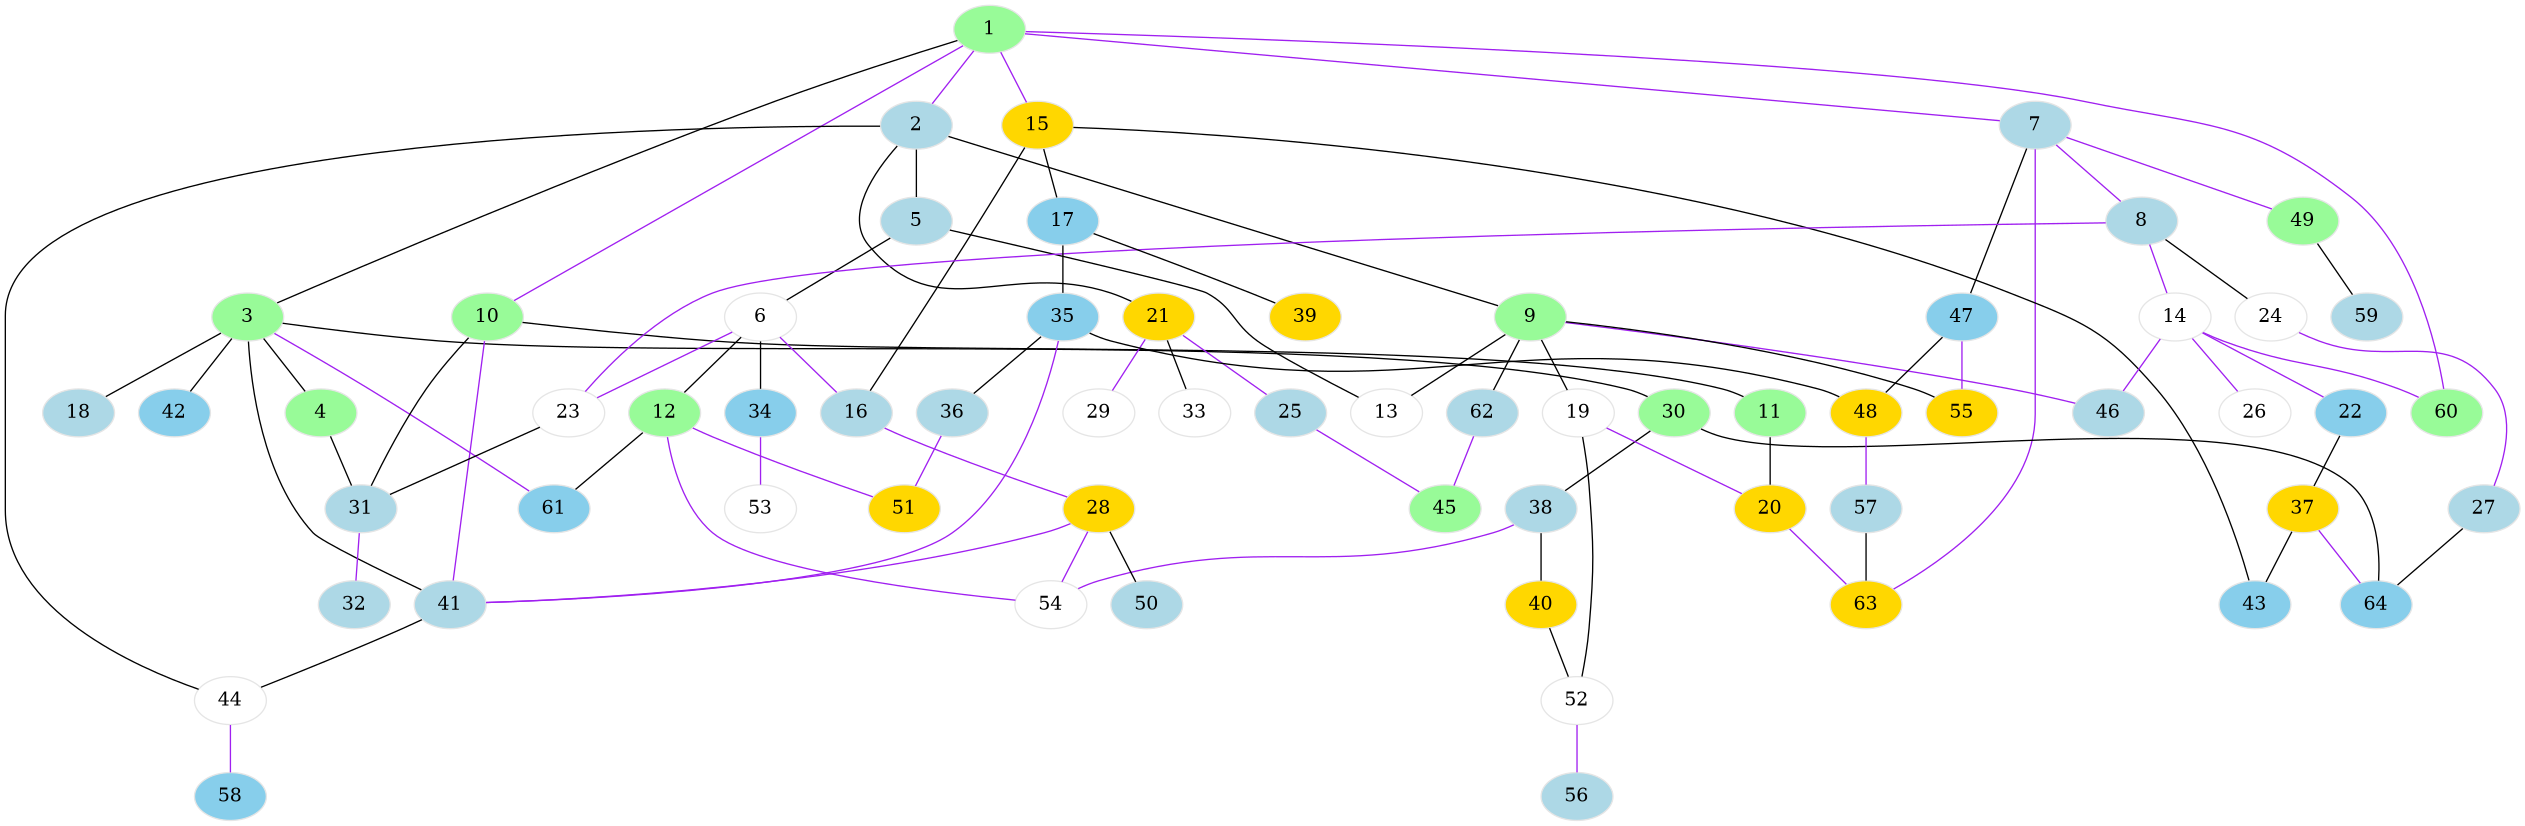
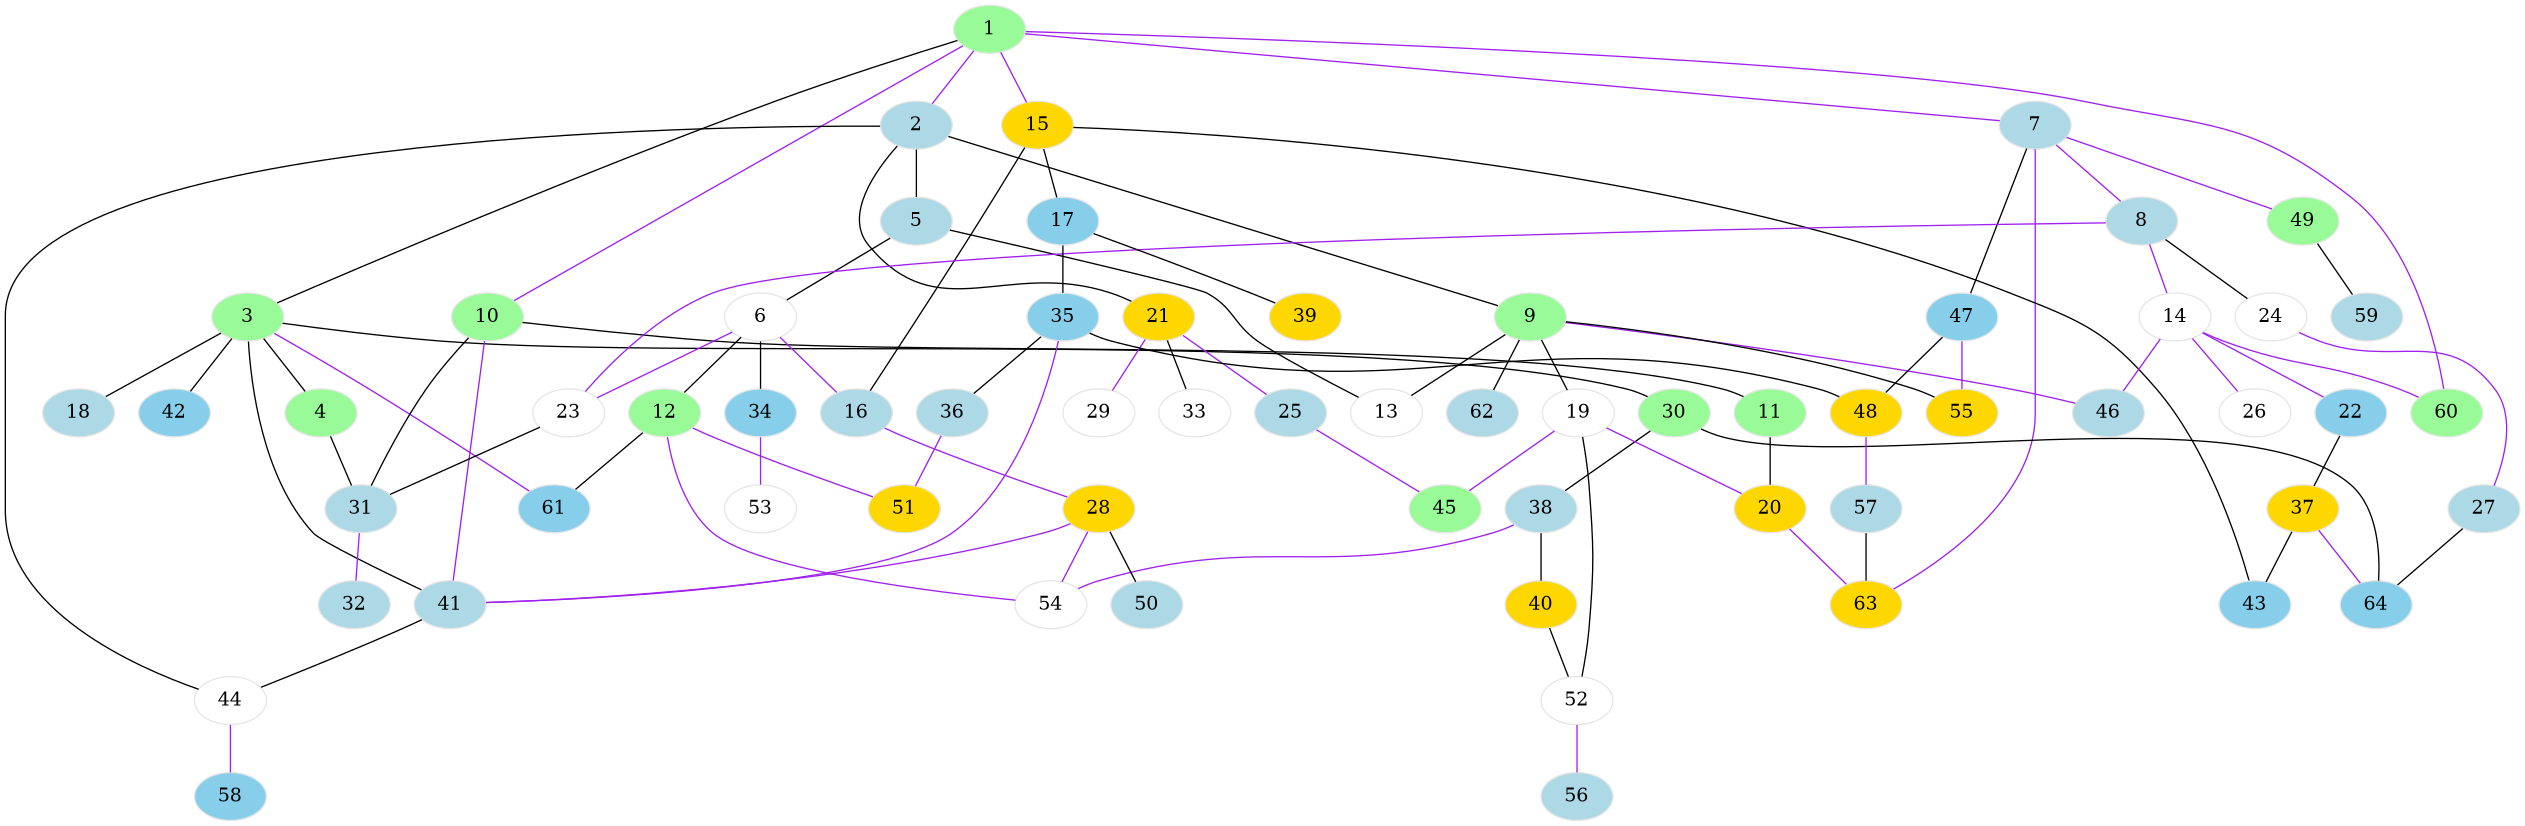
edge "62" -- "45": now "19" -- "45"
